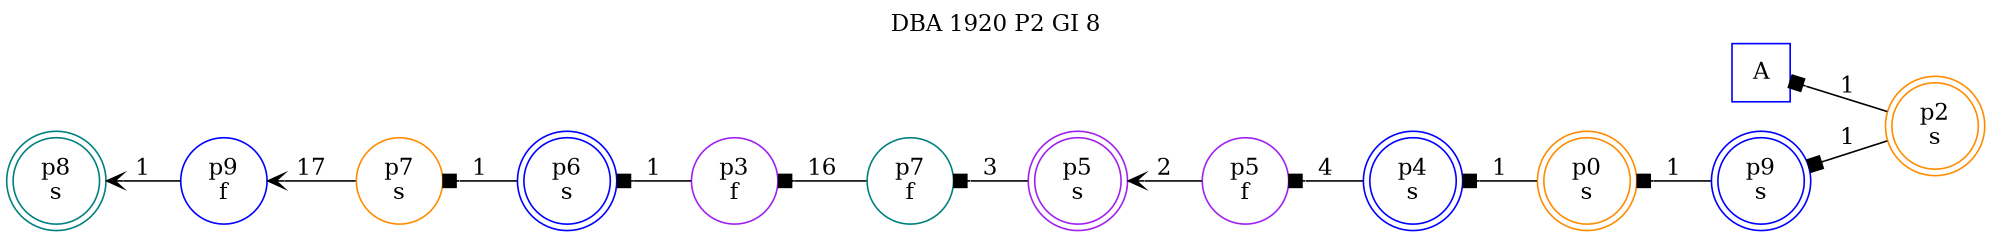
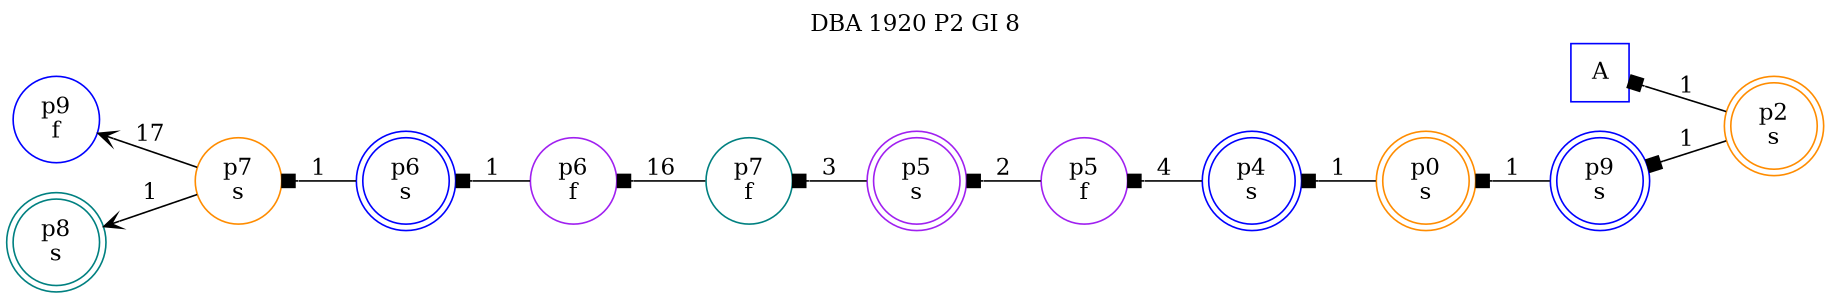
edge "p9 f" -> "p8 s": now "p7 s" -> "p8 s"
node "p3 f": label "p3 f" -> "p6 f"
edge "p5 f" -> "p5 s": arrowhead vee -> box
